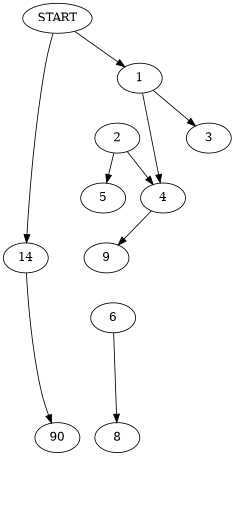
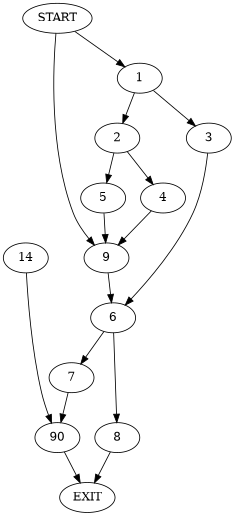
edge "START" -> "14": now "START" -> "9"
edge "1" -> "4": now "1" -> "2"
edge "5" -> "9": added
edge "3" -> "6": added
edge "9" -> "6": added
node "7": added
node "EXIT": added
